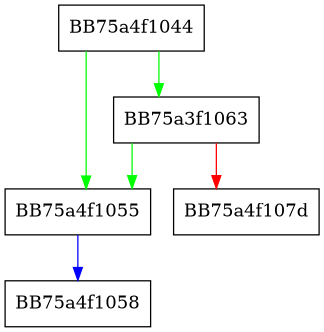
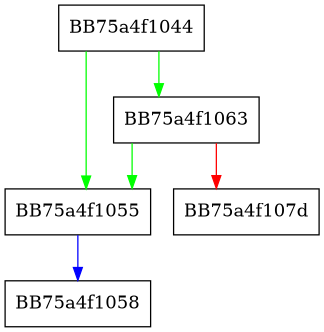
node "BB75a3f1063": label "BB75a3f1063" -> "BB75a4f1063"
